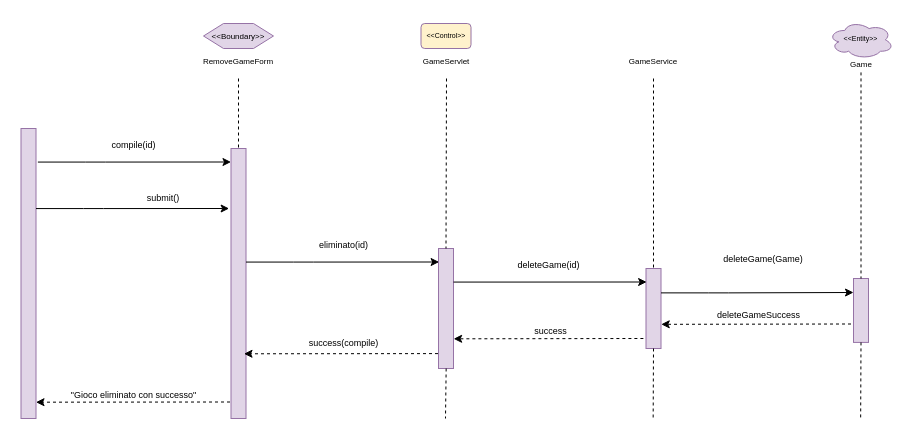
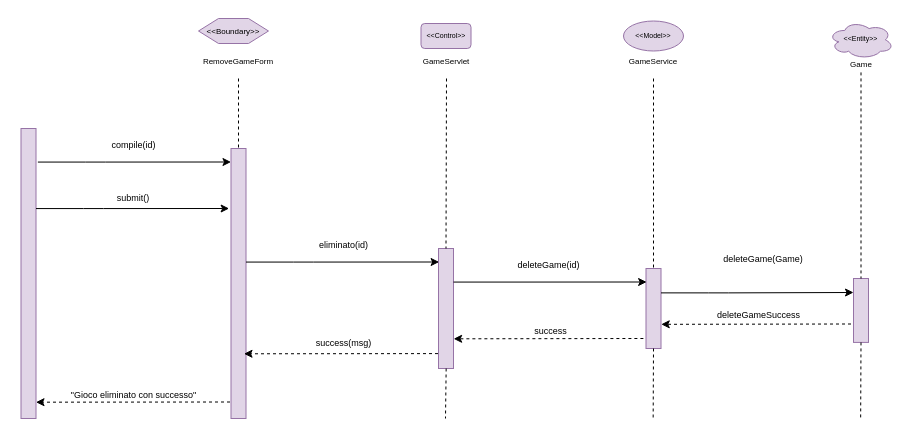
node "<<Boundary>>": moved (239, 36) -> (234, 31)
node "<<Control>>": fillcolor #fff2cc -> #e1d5e7
node "<<Model>>": added
node "submit()": moved (164, 199) -> (134, 199)
node "success(compile)": label "success(compile)" -> "success(msg)"
